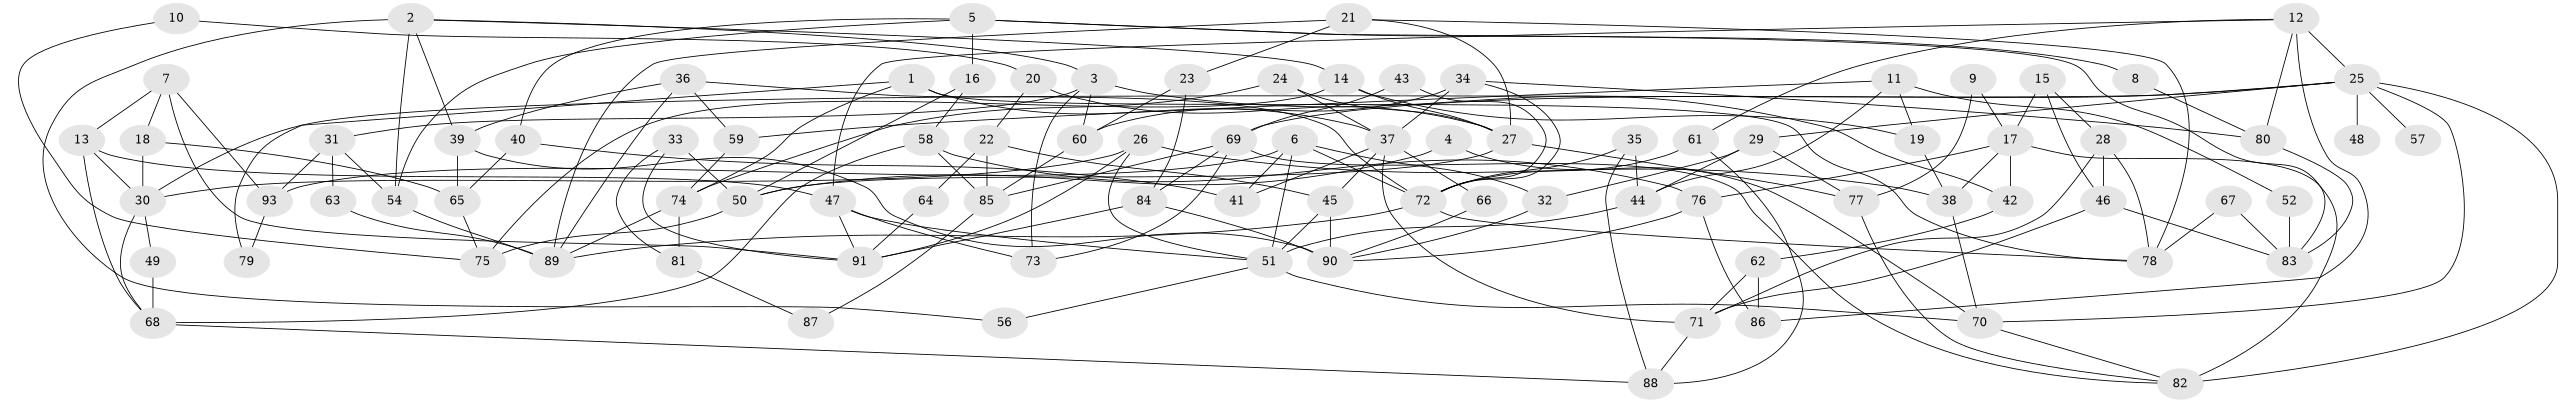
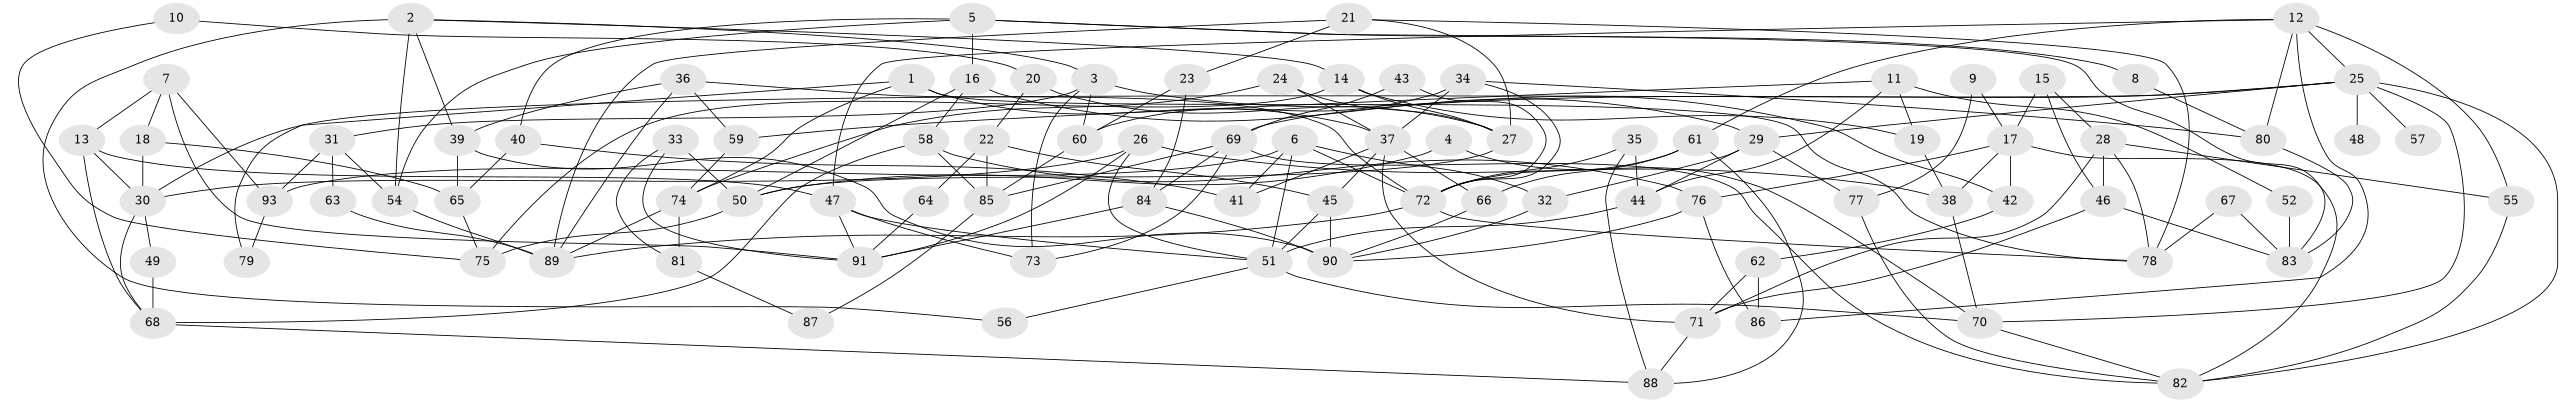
edge "16" -- "29": added
edge "27" -- "77": removed
edge "61" -- "66": added
node "55": added
